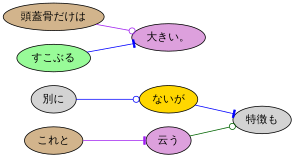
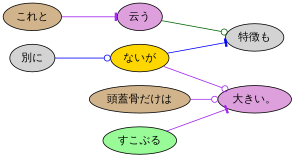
edge "すこぶる" -> "大きい。": color blue -> purple
edge "ないが" -> "大きい。": added
